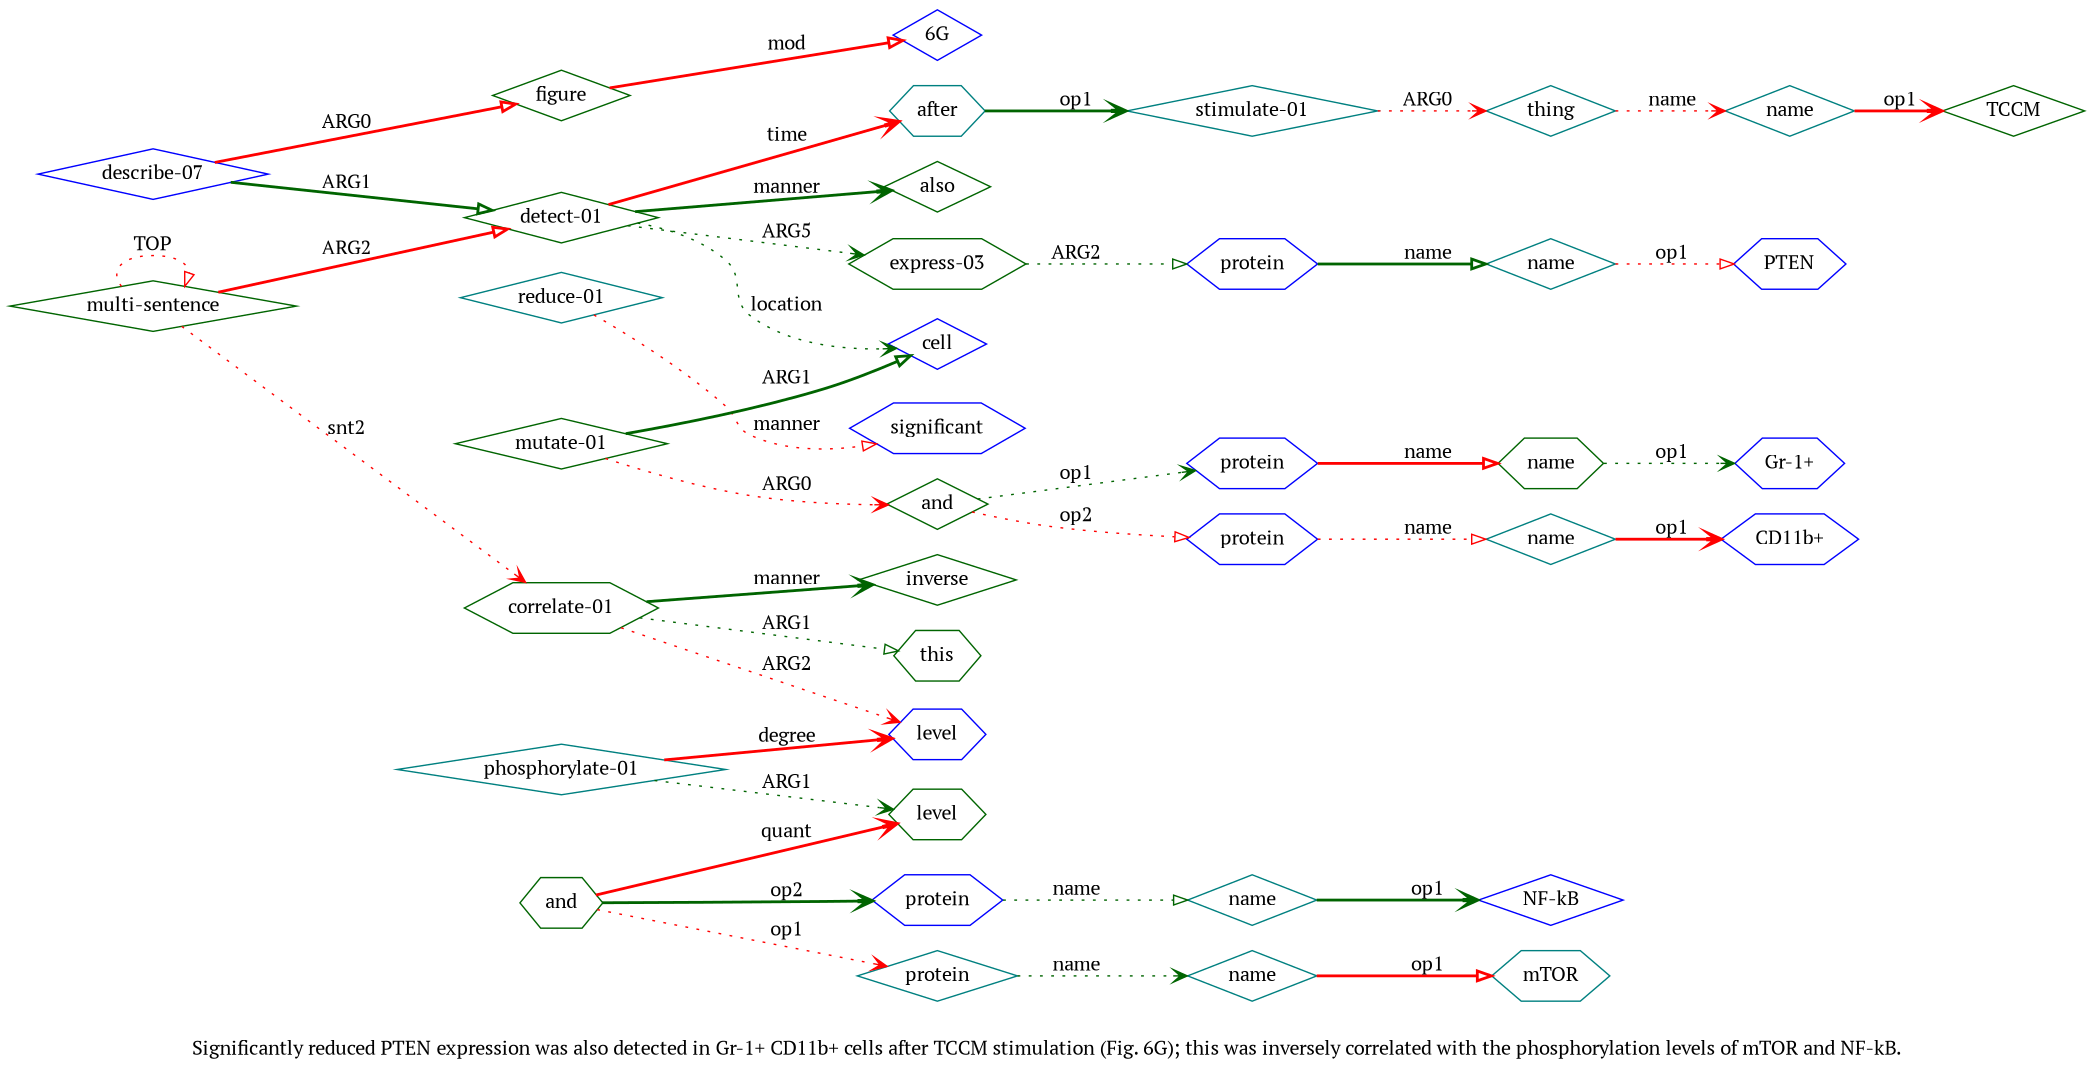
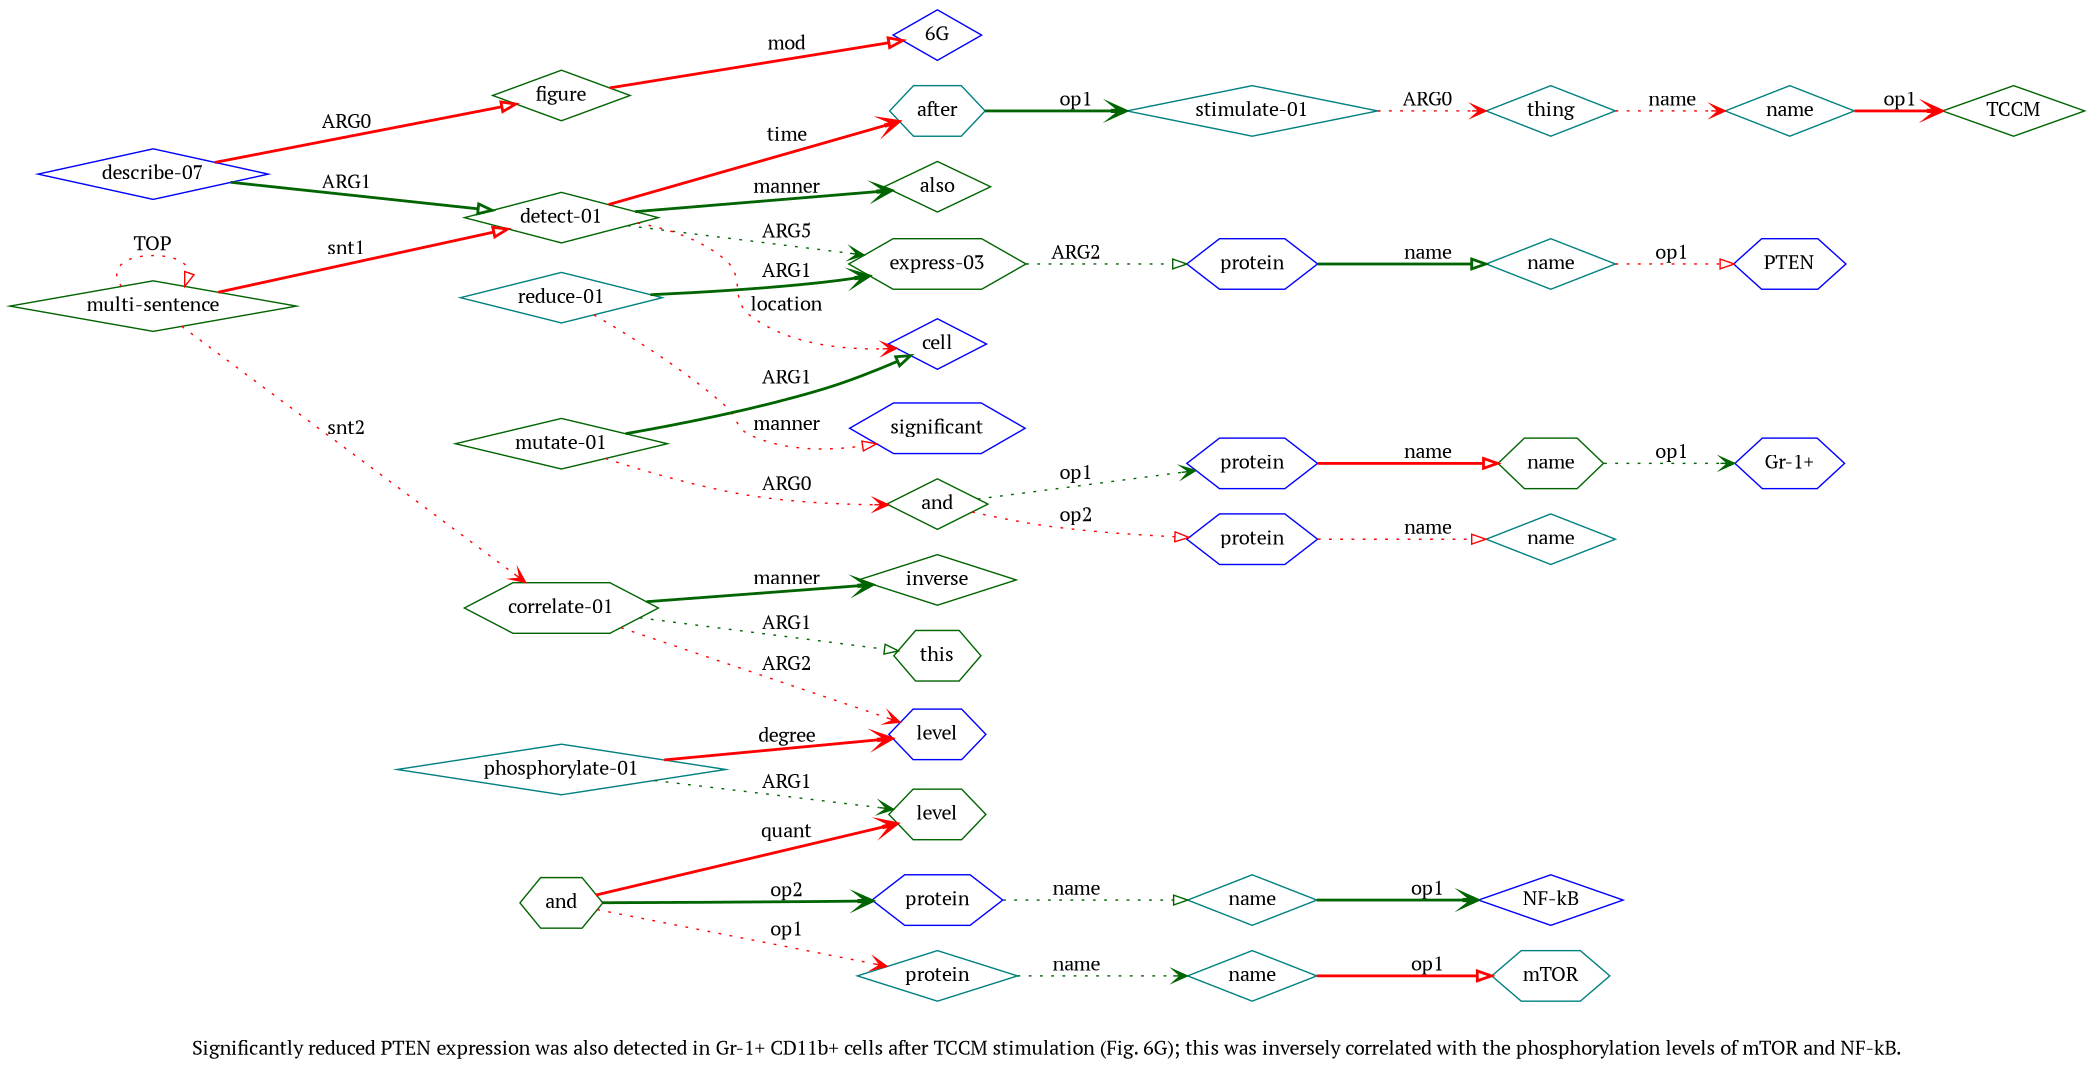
edge "multi-sentence" -> "detect-01": label "ARG2" -> "snt1"
edge "reduce-01" -> "express-03": added, label "ARG1"
edge "detect-01" -> "cell": color darkgreen -> red
node "CD11b+": removed
